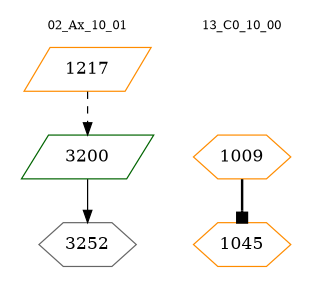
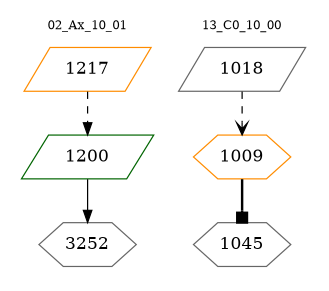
node "1018": added
node "3200": label "3200" -> "1200"
node "1045": color darkorange -> gray40
